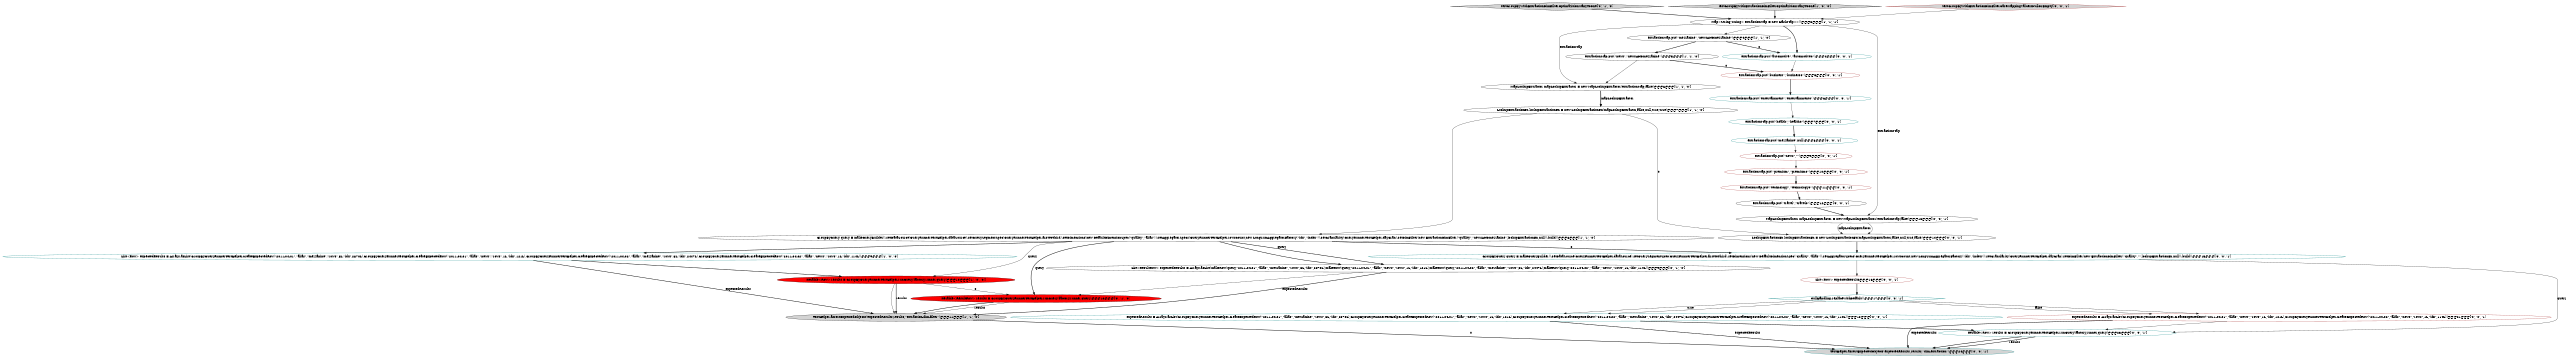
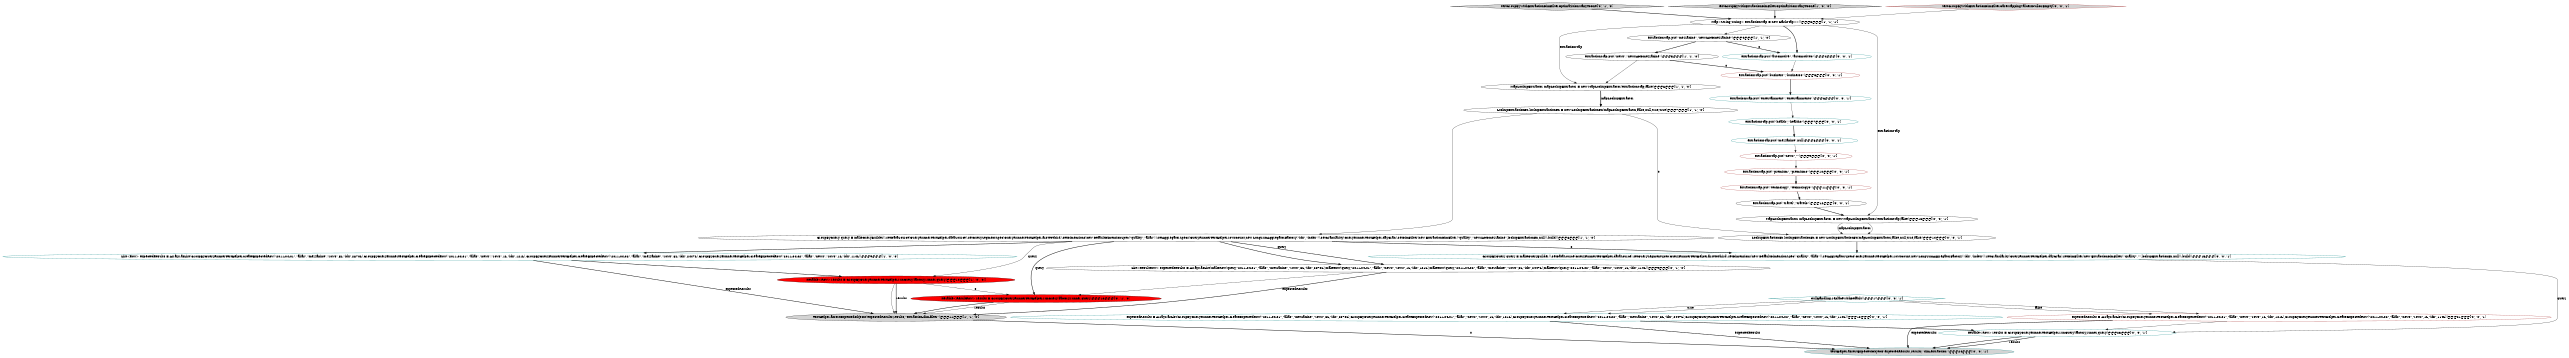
node "List<Row> expectedResults@@@16@@@['0', '0', '1']": removed
